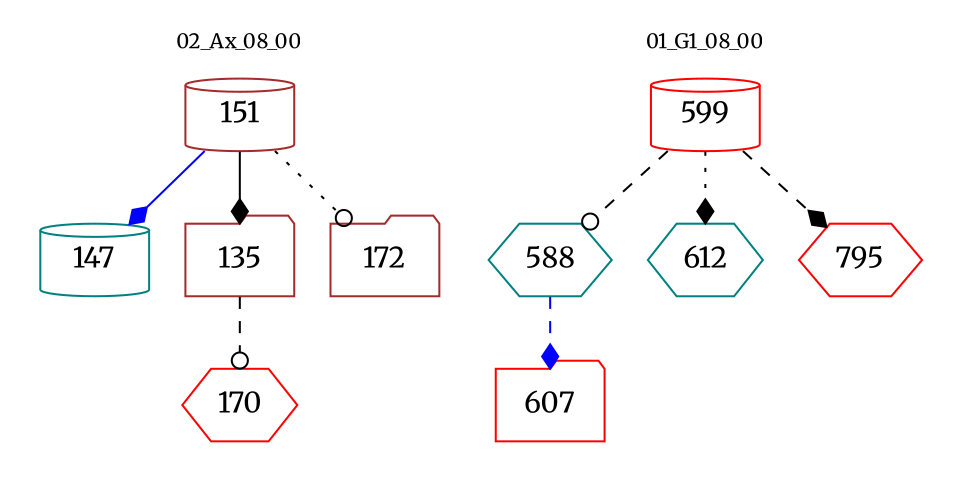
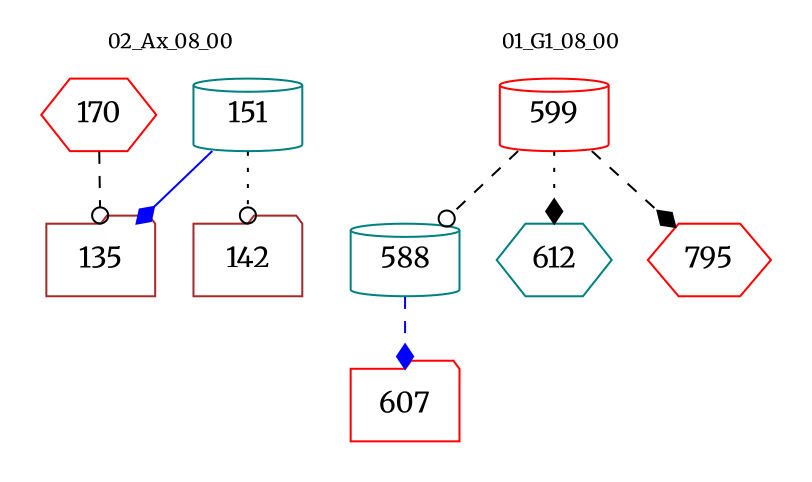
node "151": color brown -> teal
edge "151" -> "135": color black -> blue
node "147": removed
node "172": label "172" -> "142"
node "588": shape hexagon -> cylinder
edge "135" -> "170": reversed
